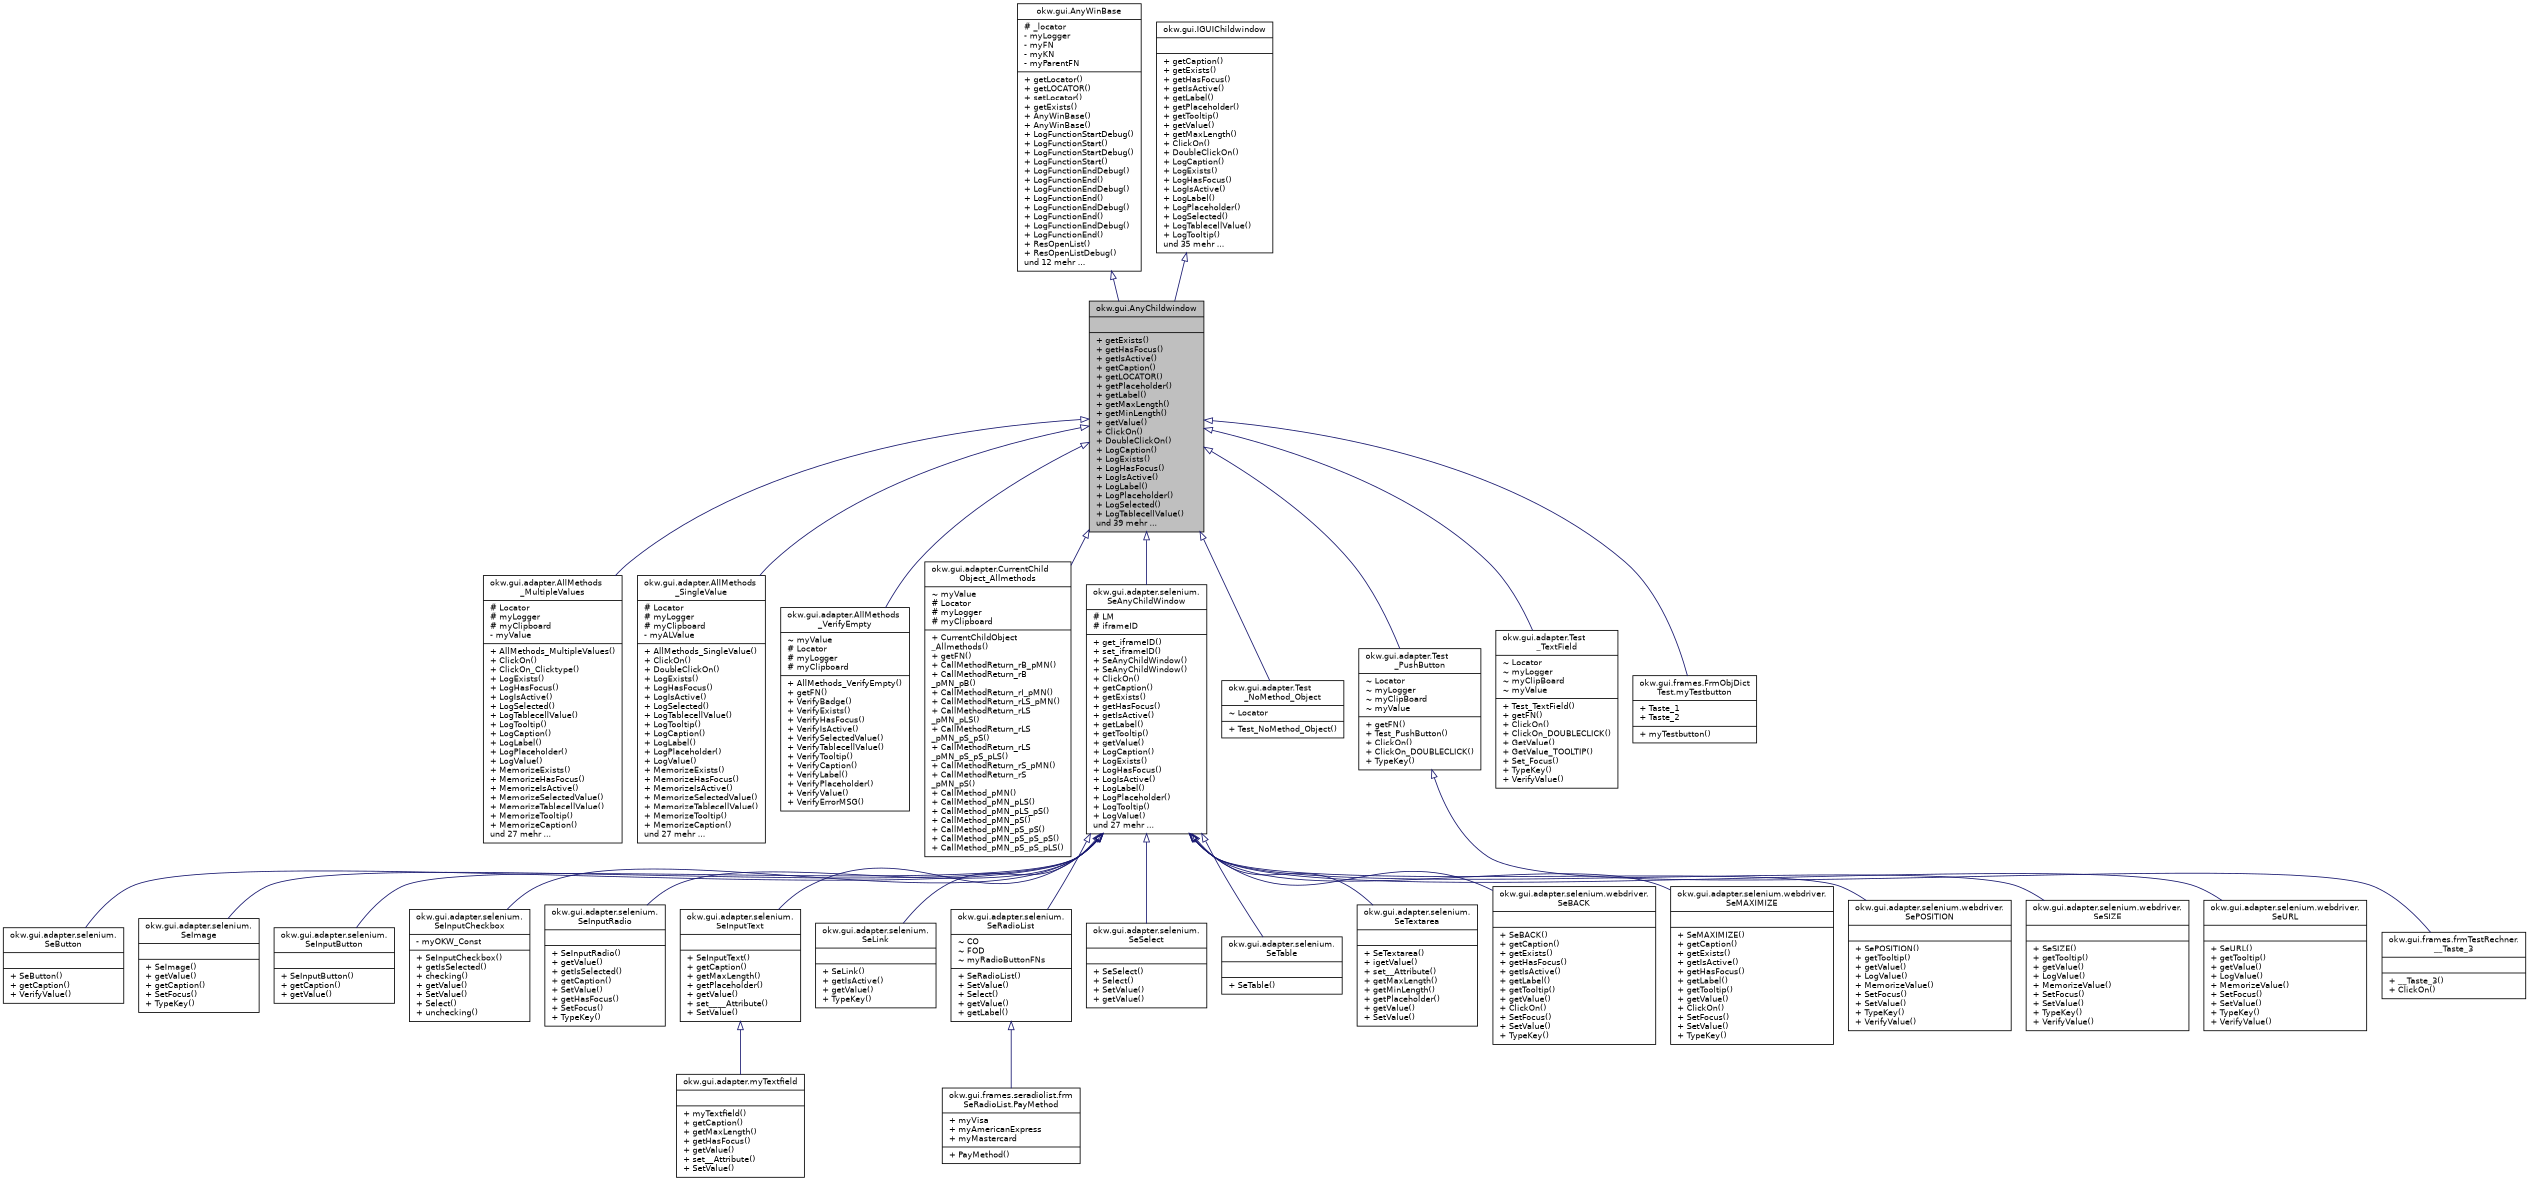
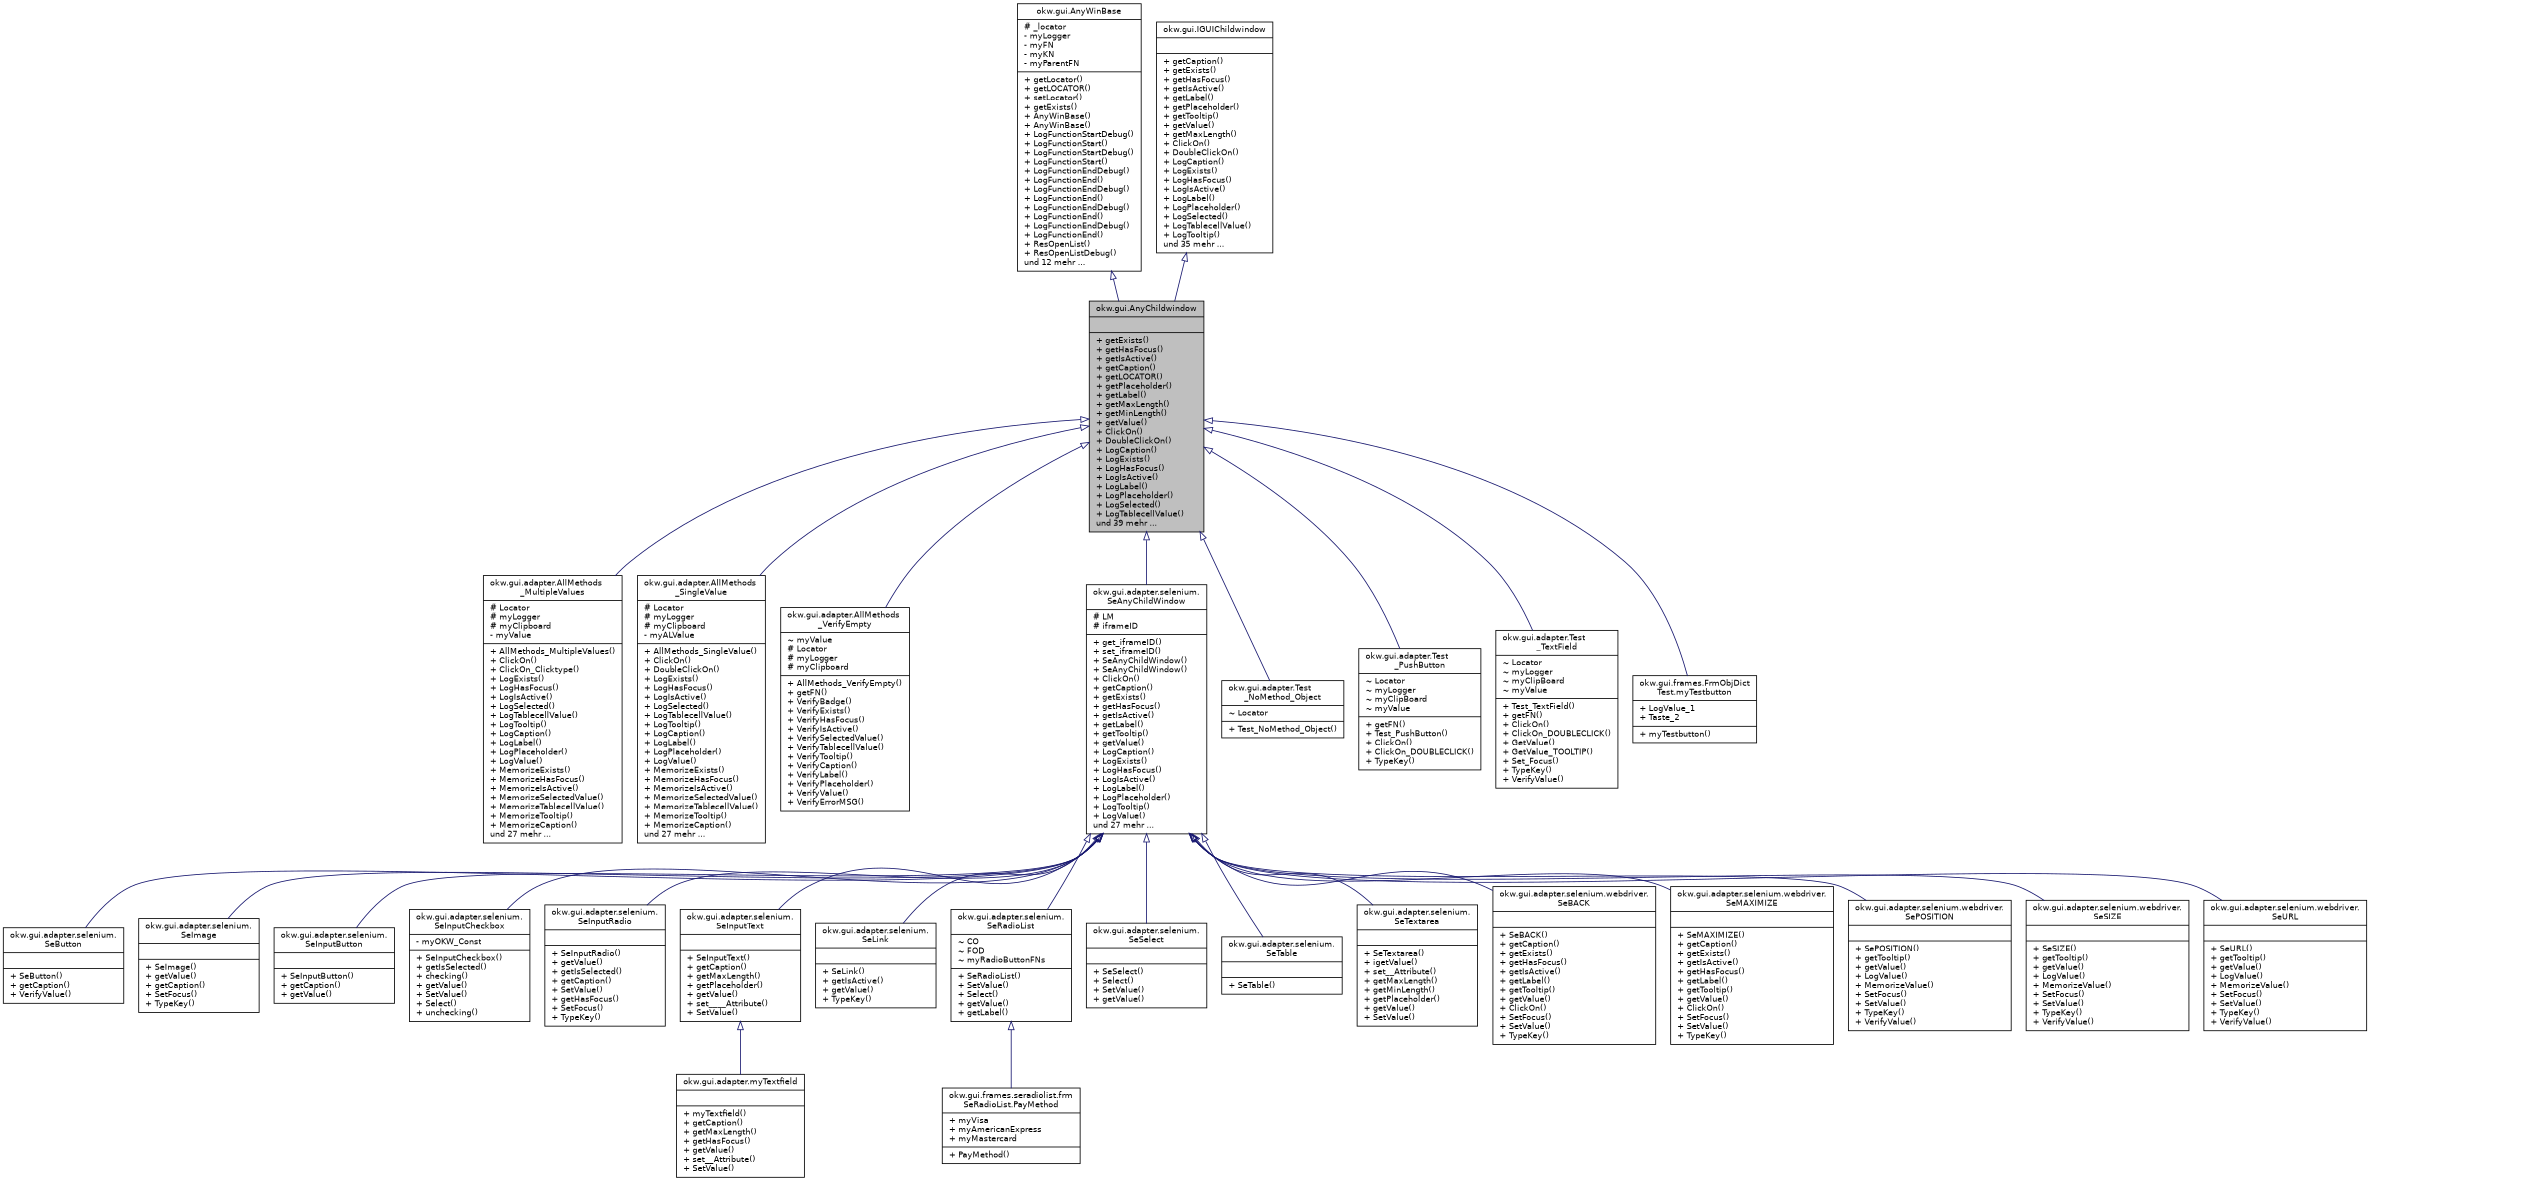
node "okw.gui.frames.FrmObjDict": text "+ Taste_1" -> "+ LogValue_1"
node "okw.gui.adapter.CurrentChild": removed
node "okw.gui.frames.frmTestRechner.": removed
